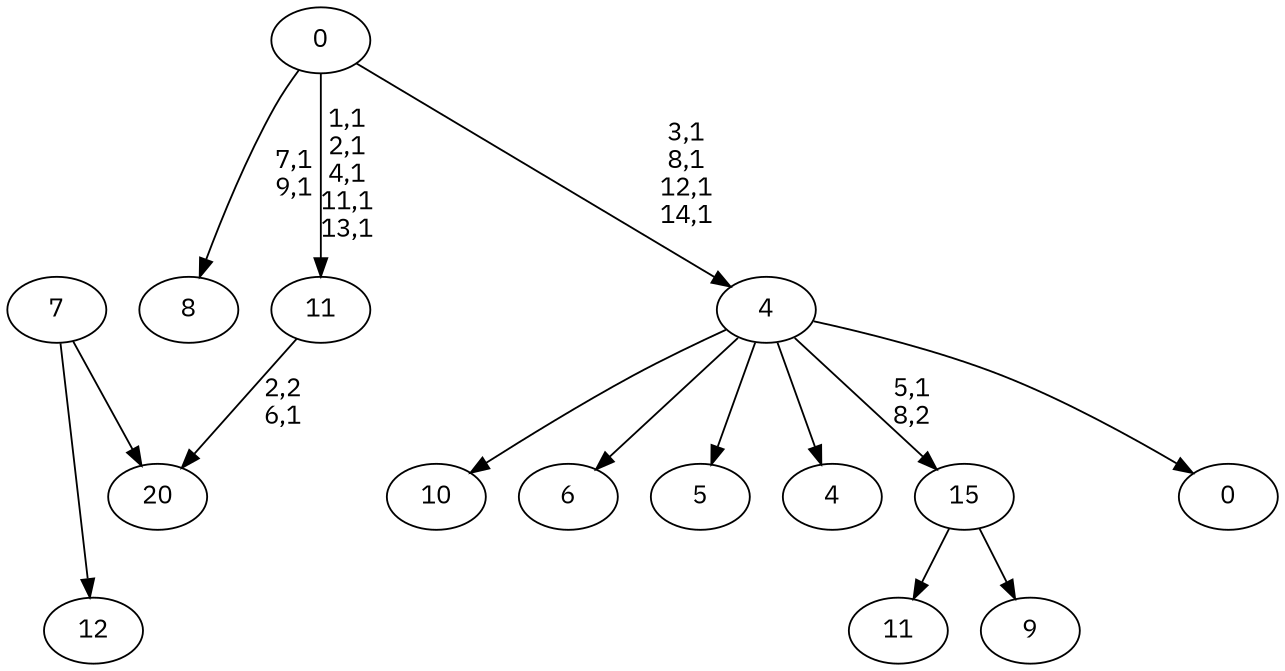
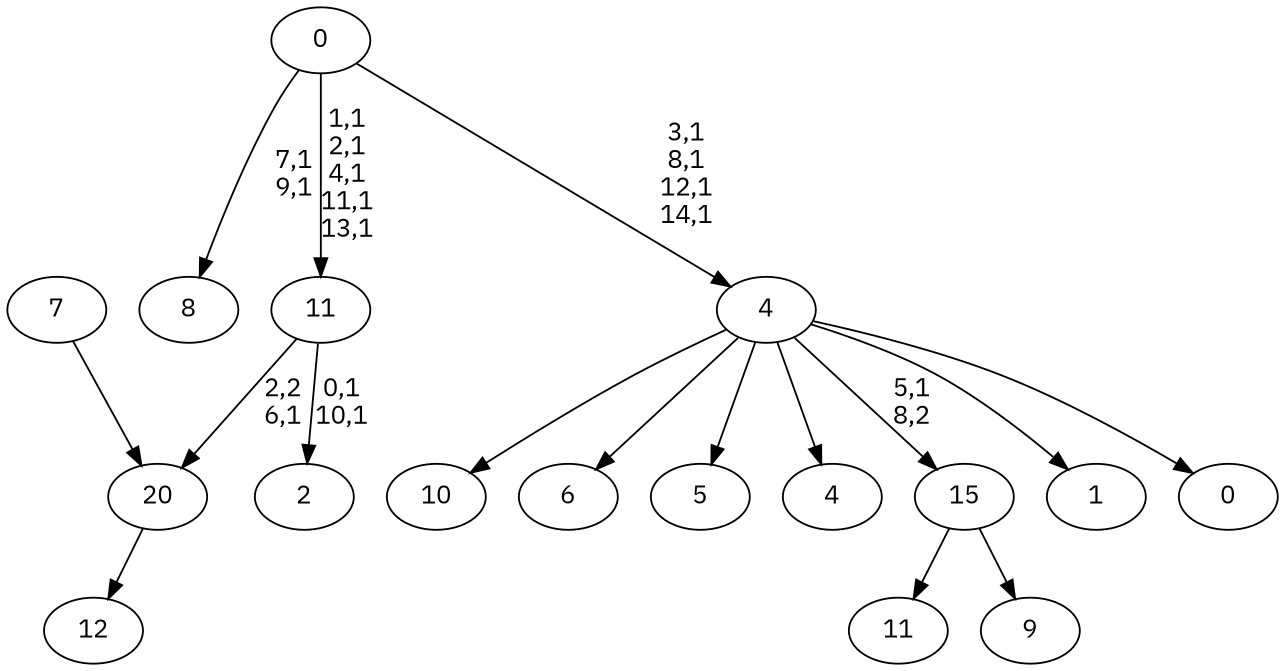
edge "7" -> "12": now "20" -> "12"
node "2": added
node "1": added
